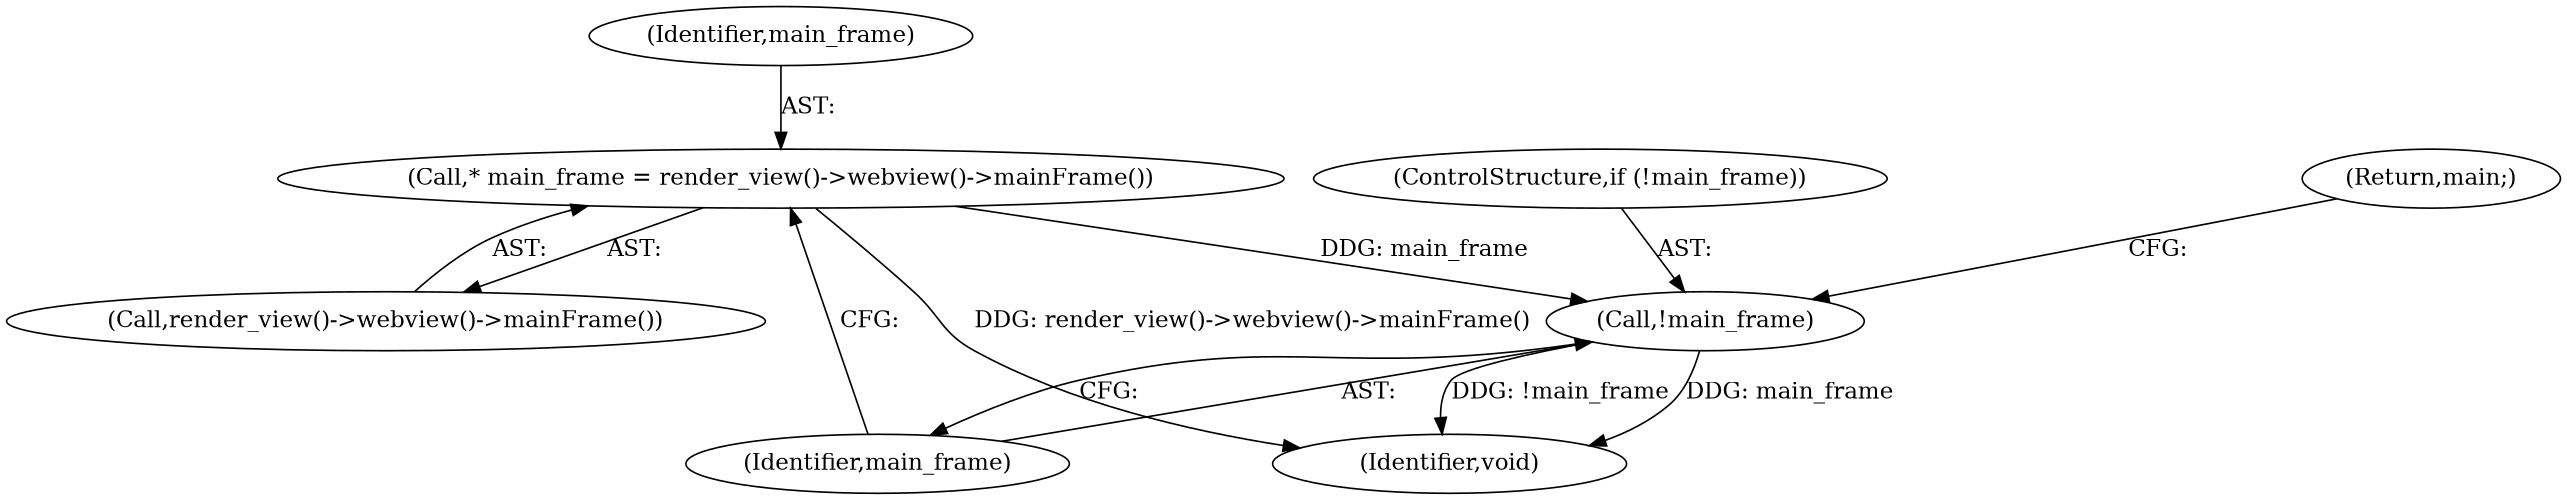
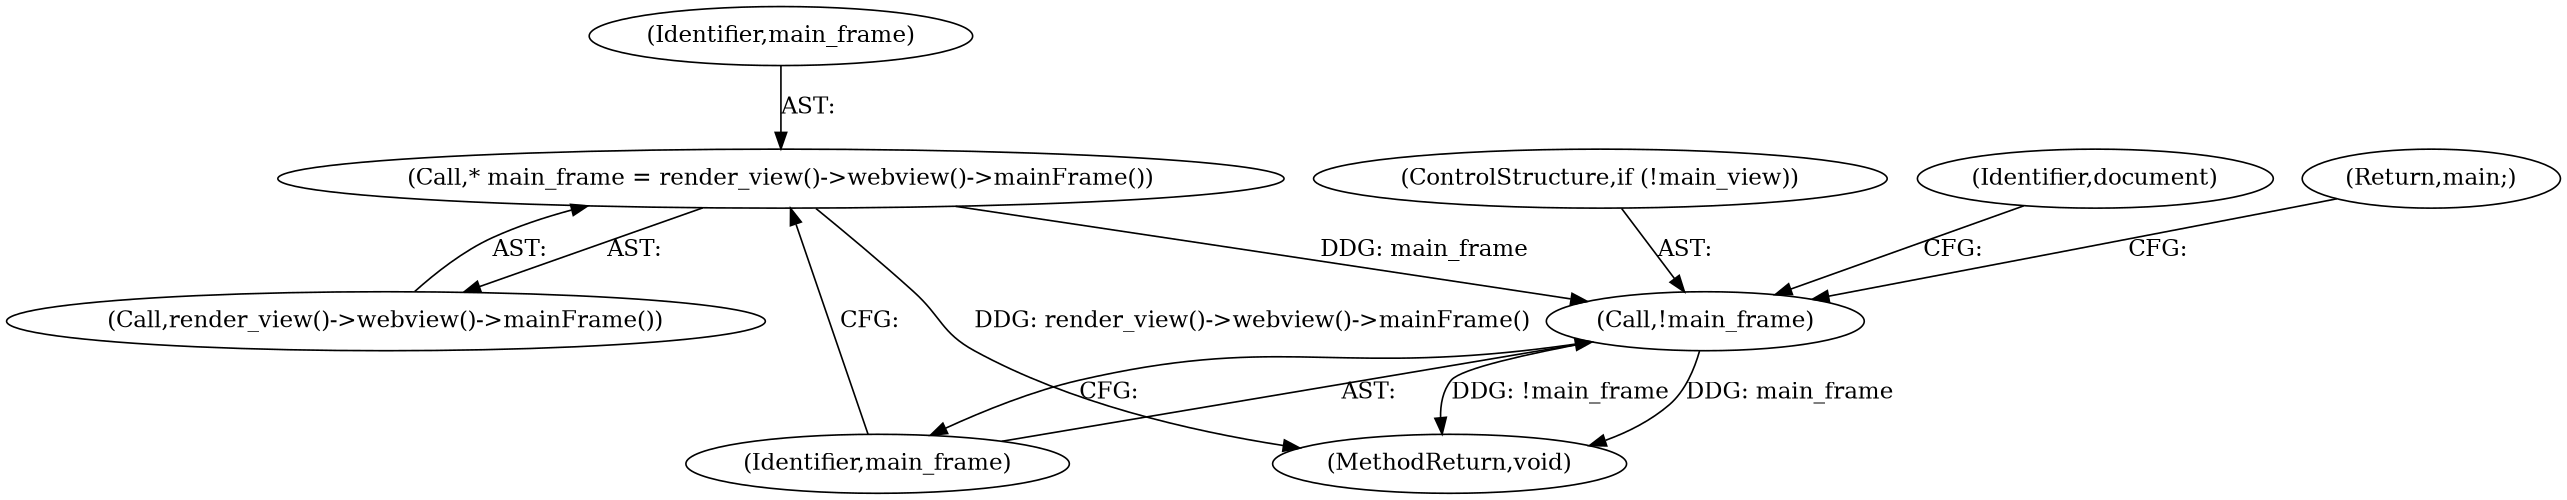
node "(ControlStructure,if (!main_frame))": label "(ControlStructure,if (!main_frame))" -> "(ControlStructure,if (!main_view))"
node "(Identifier,document)": added
node "(Identifier,void)": label "(Identifier,void)" -> "(MethodReturn,void)"
